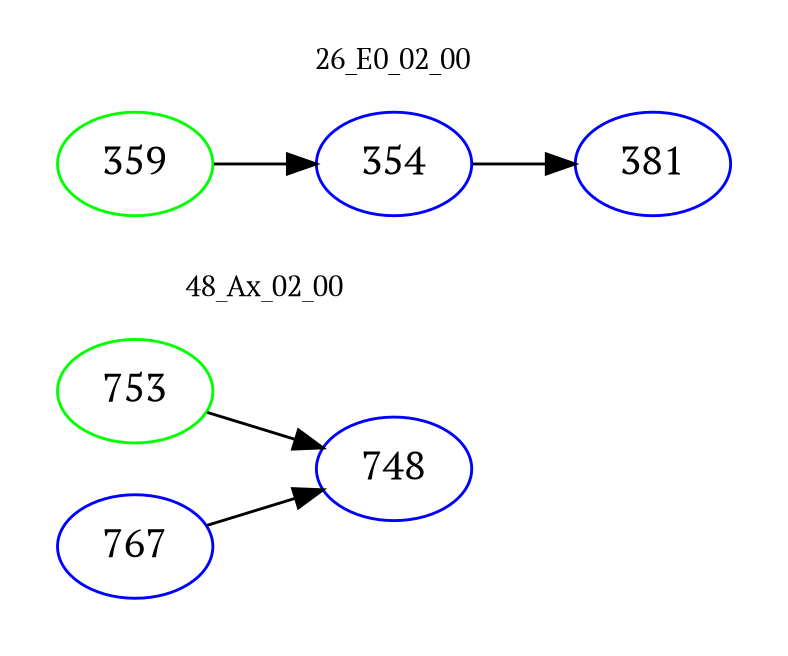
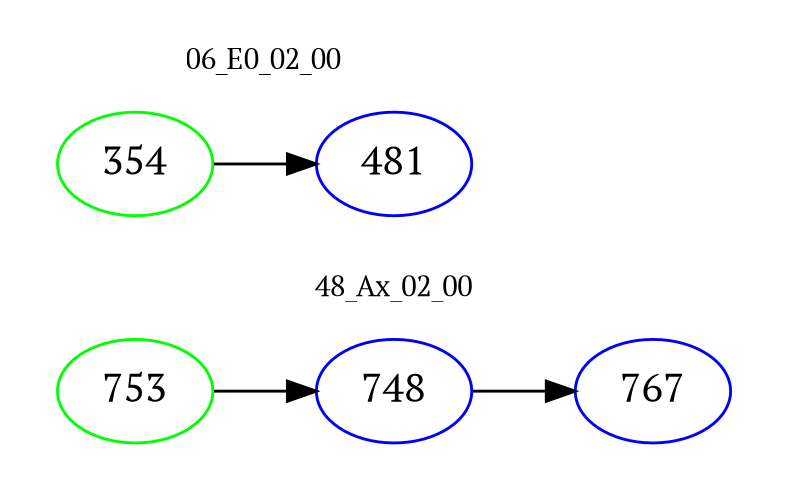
cluster "26_E0_02_00": label "26_E0_02_00" -> "06_E0_02_00"
node "359": removed
node "354": color blue -> green
node "381": label "381" -> "481"
edge "767" -> "748": reversed
